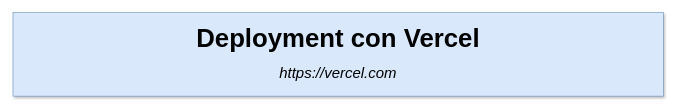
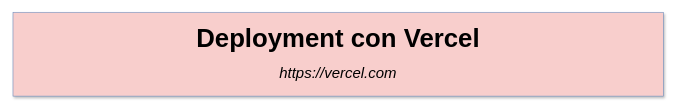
node "Deployment con Vercel https://vercel.com": fillcolor #dae8fc -> #f8cecc
